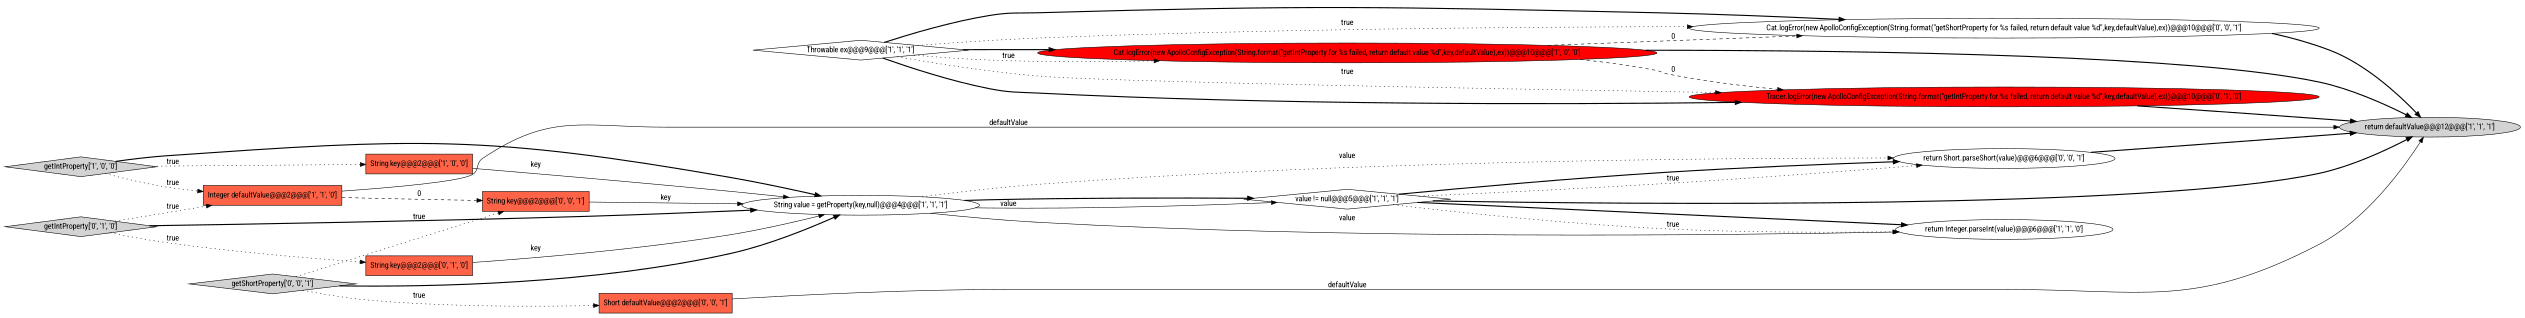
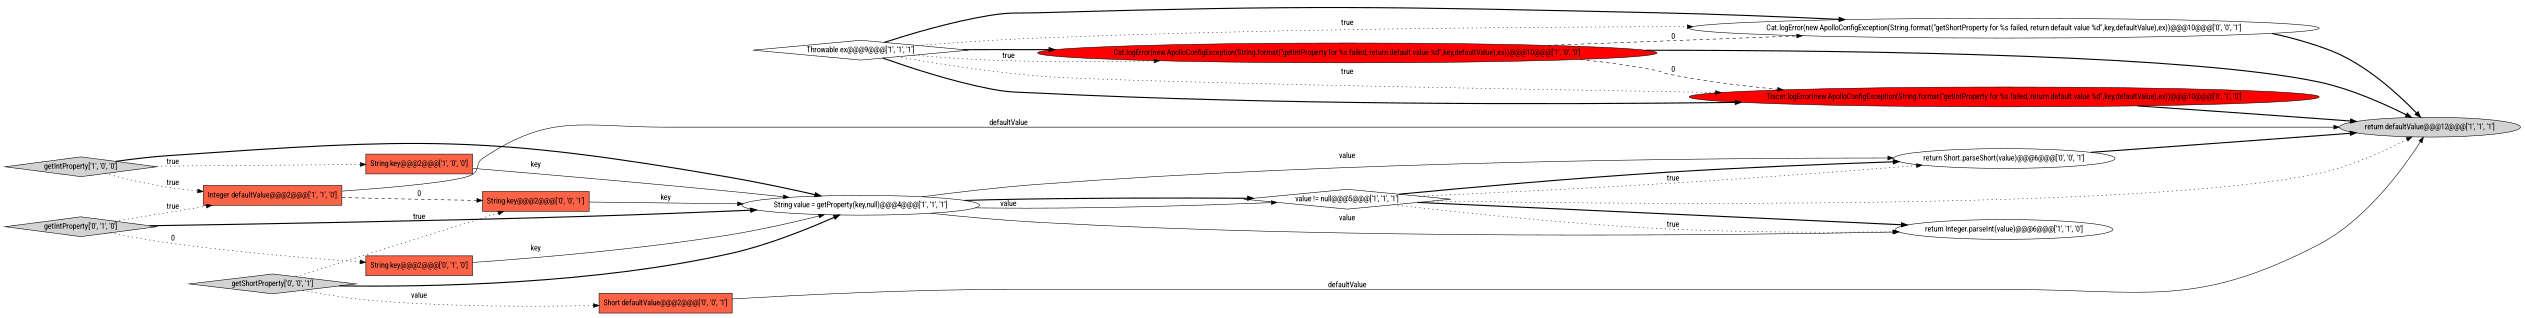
edge "String value = getProperty(key,null)@@@4@@@['1', '1', '1']" -> "return Short.parseShort(value)@@@6@@@['0', '0', '1']": style dotted -> solid
edge "value != null@@@5@@@['1', '1', '1']" -> "return defaultValue@@@12@@@['1', '1', '1']": style bold -> dotted
edge "getIntProperty['0', '1', '0']" -> "String key@@@2@@@['0', '1', '0']": label "true" -> "0"
edge "getShortProperty['0', '0', '1']" -> "Short defaultValue@@@2@@@['0', '0', '1']": label "true" -> "value"
